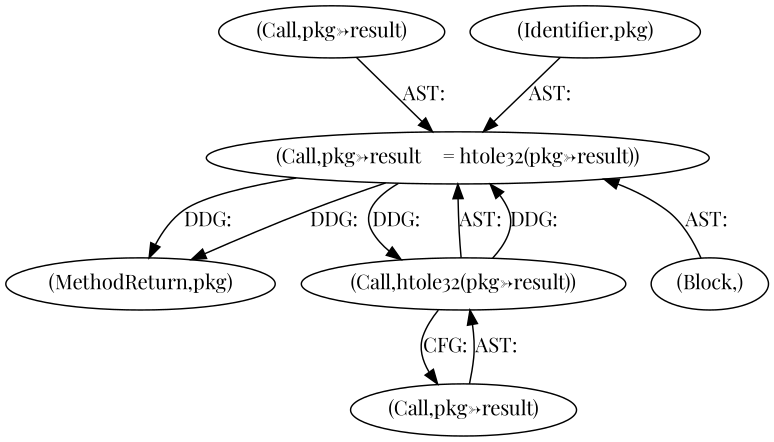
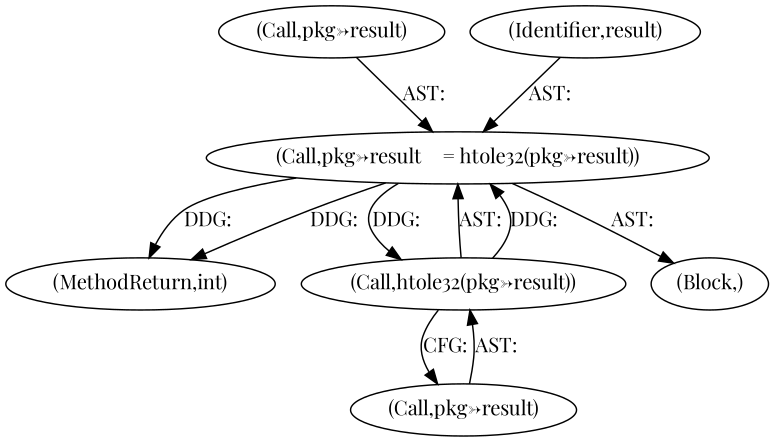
node "(Identifier,pkg)": label "(Identifier,pkg)" -> "(Identifier,result)"
edge "(Block,)" -> "(Call,pkg->result    = htole32(pkg->result))": reversed
node "(MethodReturn,pkg)": label "(MethodReturn,pkg)" -> "(MethodReturn,int)"
